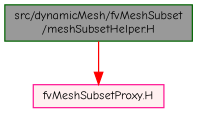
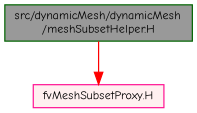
node "src/dynamicMesh/fvMeshSubset /meshSubsetHelper.H": label "src/dynamicMesh/fvMeshSubset /meshSubsetHelper.H" -> "src/dynamicMesh/dynamicMesh /meshSubsetHelper.H"
